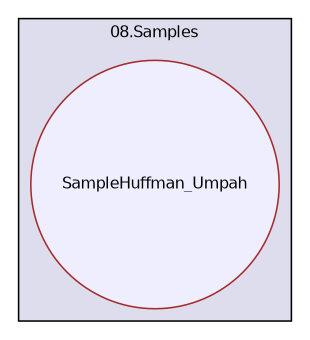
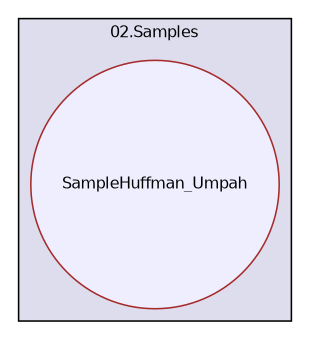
cluster "08.Samples": label "08.Samples" -> "02.Samples"
